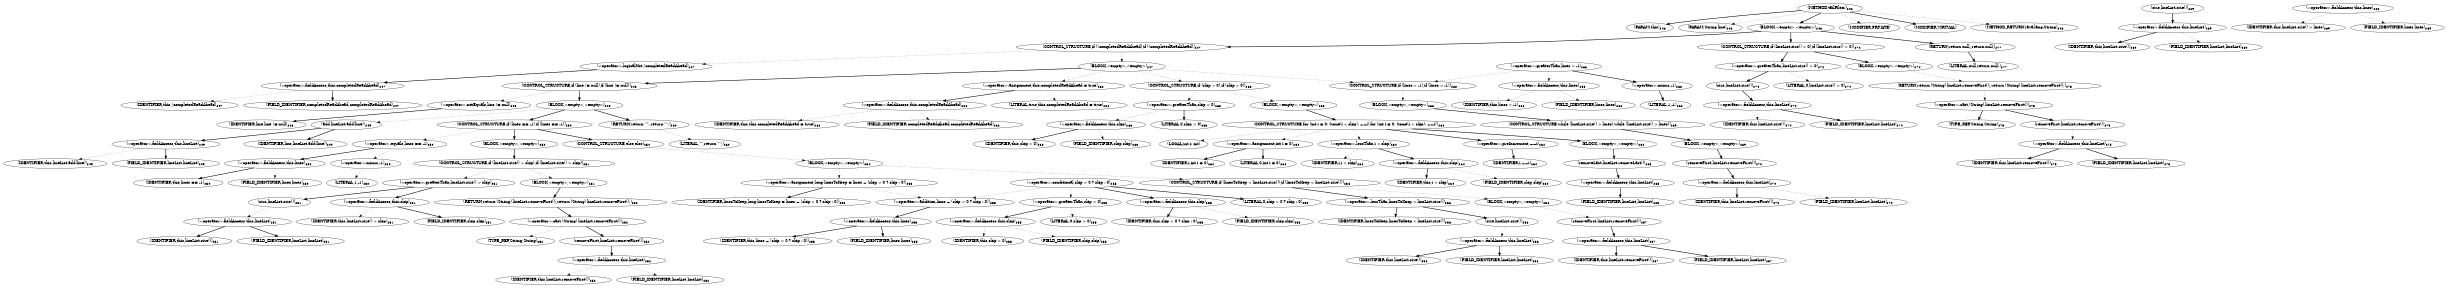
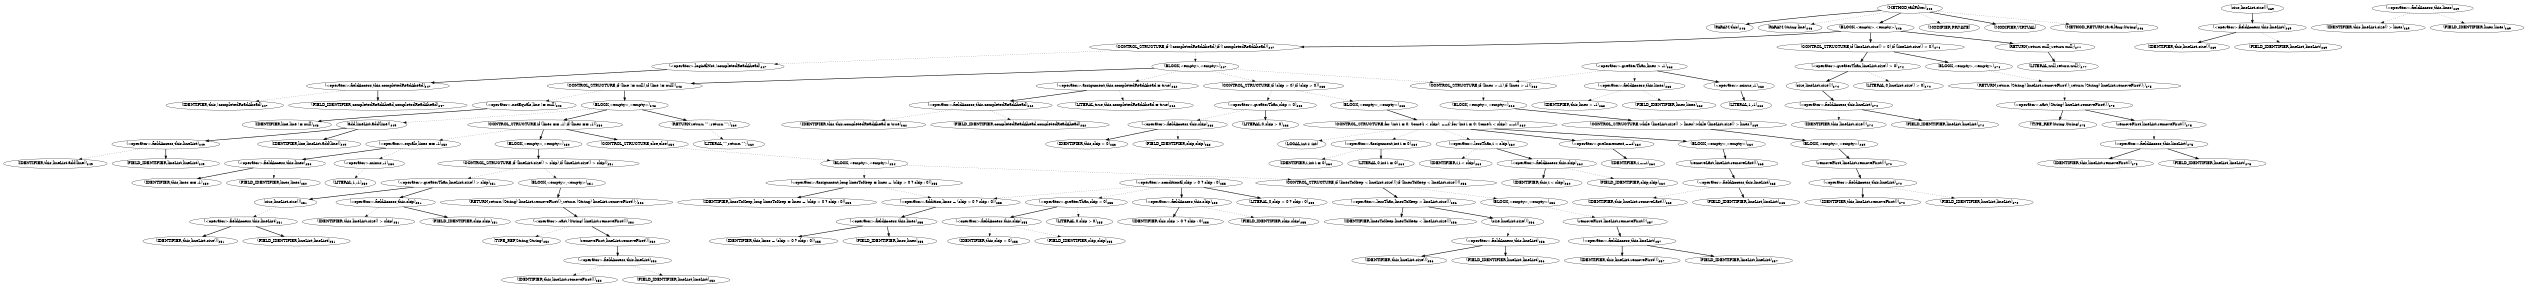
edge "(<operator>.assignment,int i = 0)" -> "(IDENTIFIER,i,int i = 0)": style bold -> dotted
node "(IDENTIFIER,this,lineList.removeLast())": added
